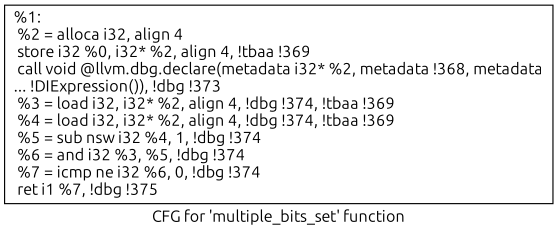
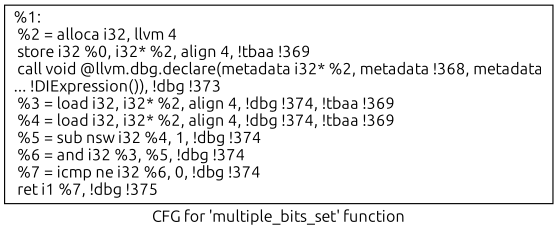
node "%1:": text "%2 = alloca i32, align 4" -> "%2 = alloca i32, llvm 4"
